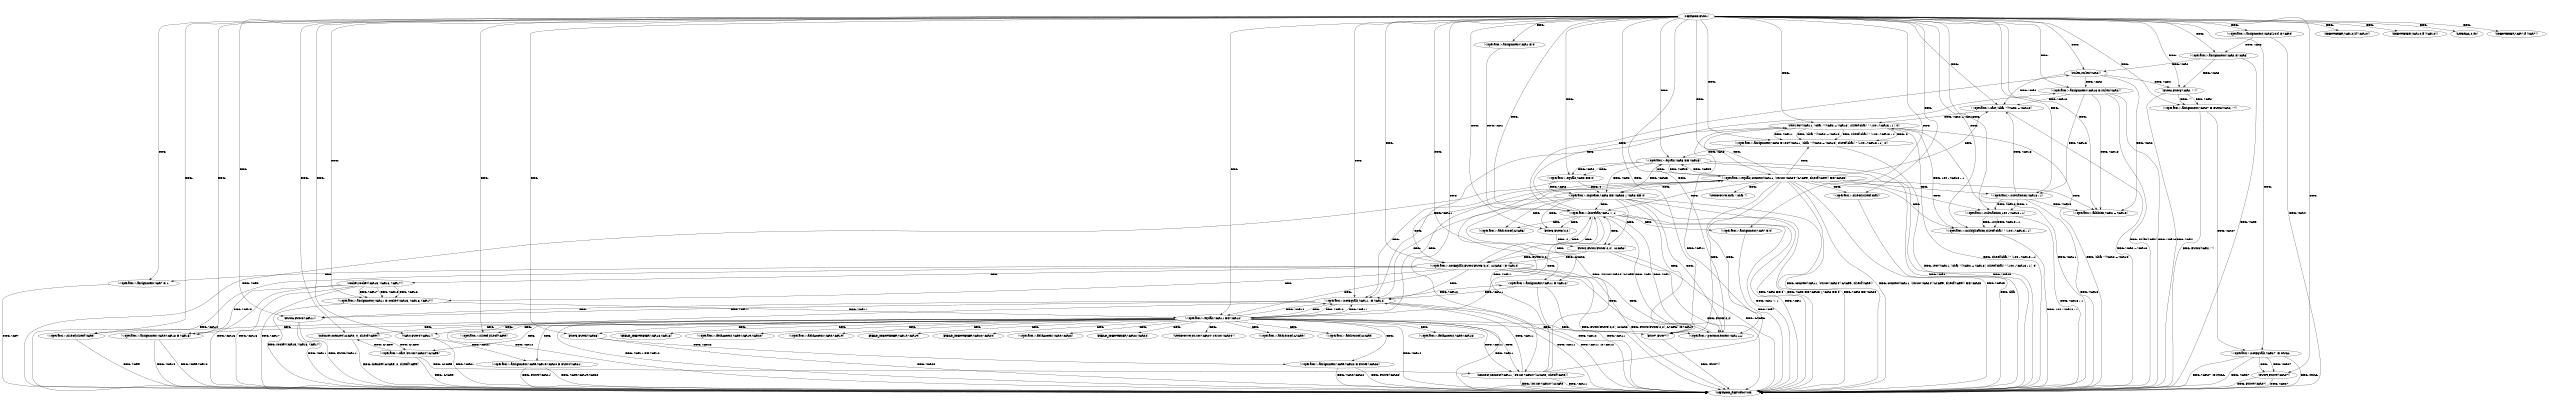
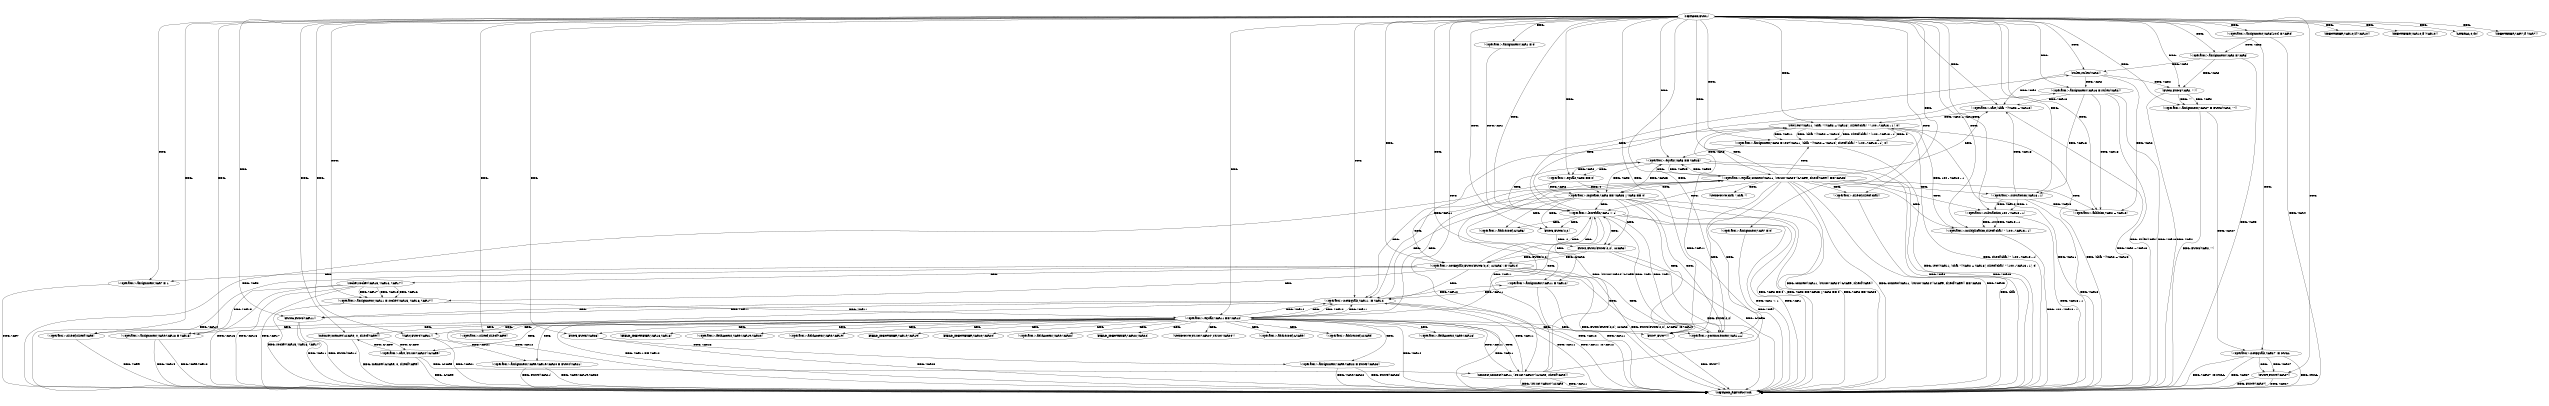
edge "(<operator>.lessThan,VAR1 < 1)" -> "(<operator>.assignment,VAR7 = 0)": now "(<operator>.lessThan,VAR1 < 1)" -> "(<operator>.equals,VAR8 == VAR25)"
edge "(<operator>.notEquals,FUN2(FUN3(2,2), &VAR6) != VAR14)" -> "(<operator>.equals,VAR11 == VAR12)": removed, label "CDG:"
